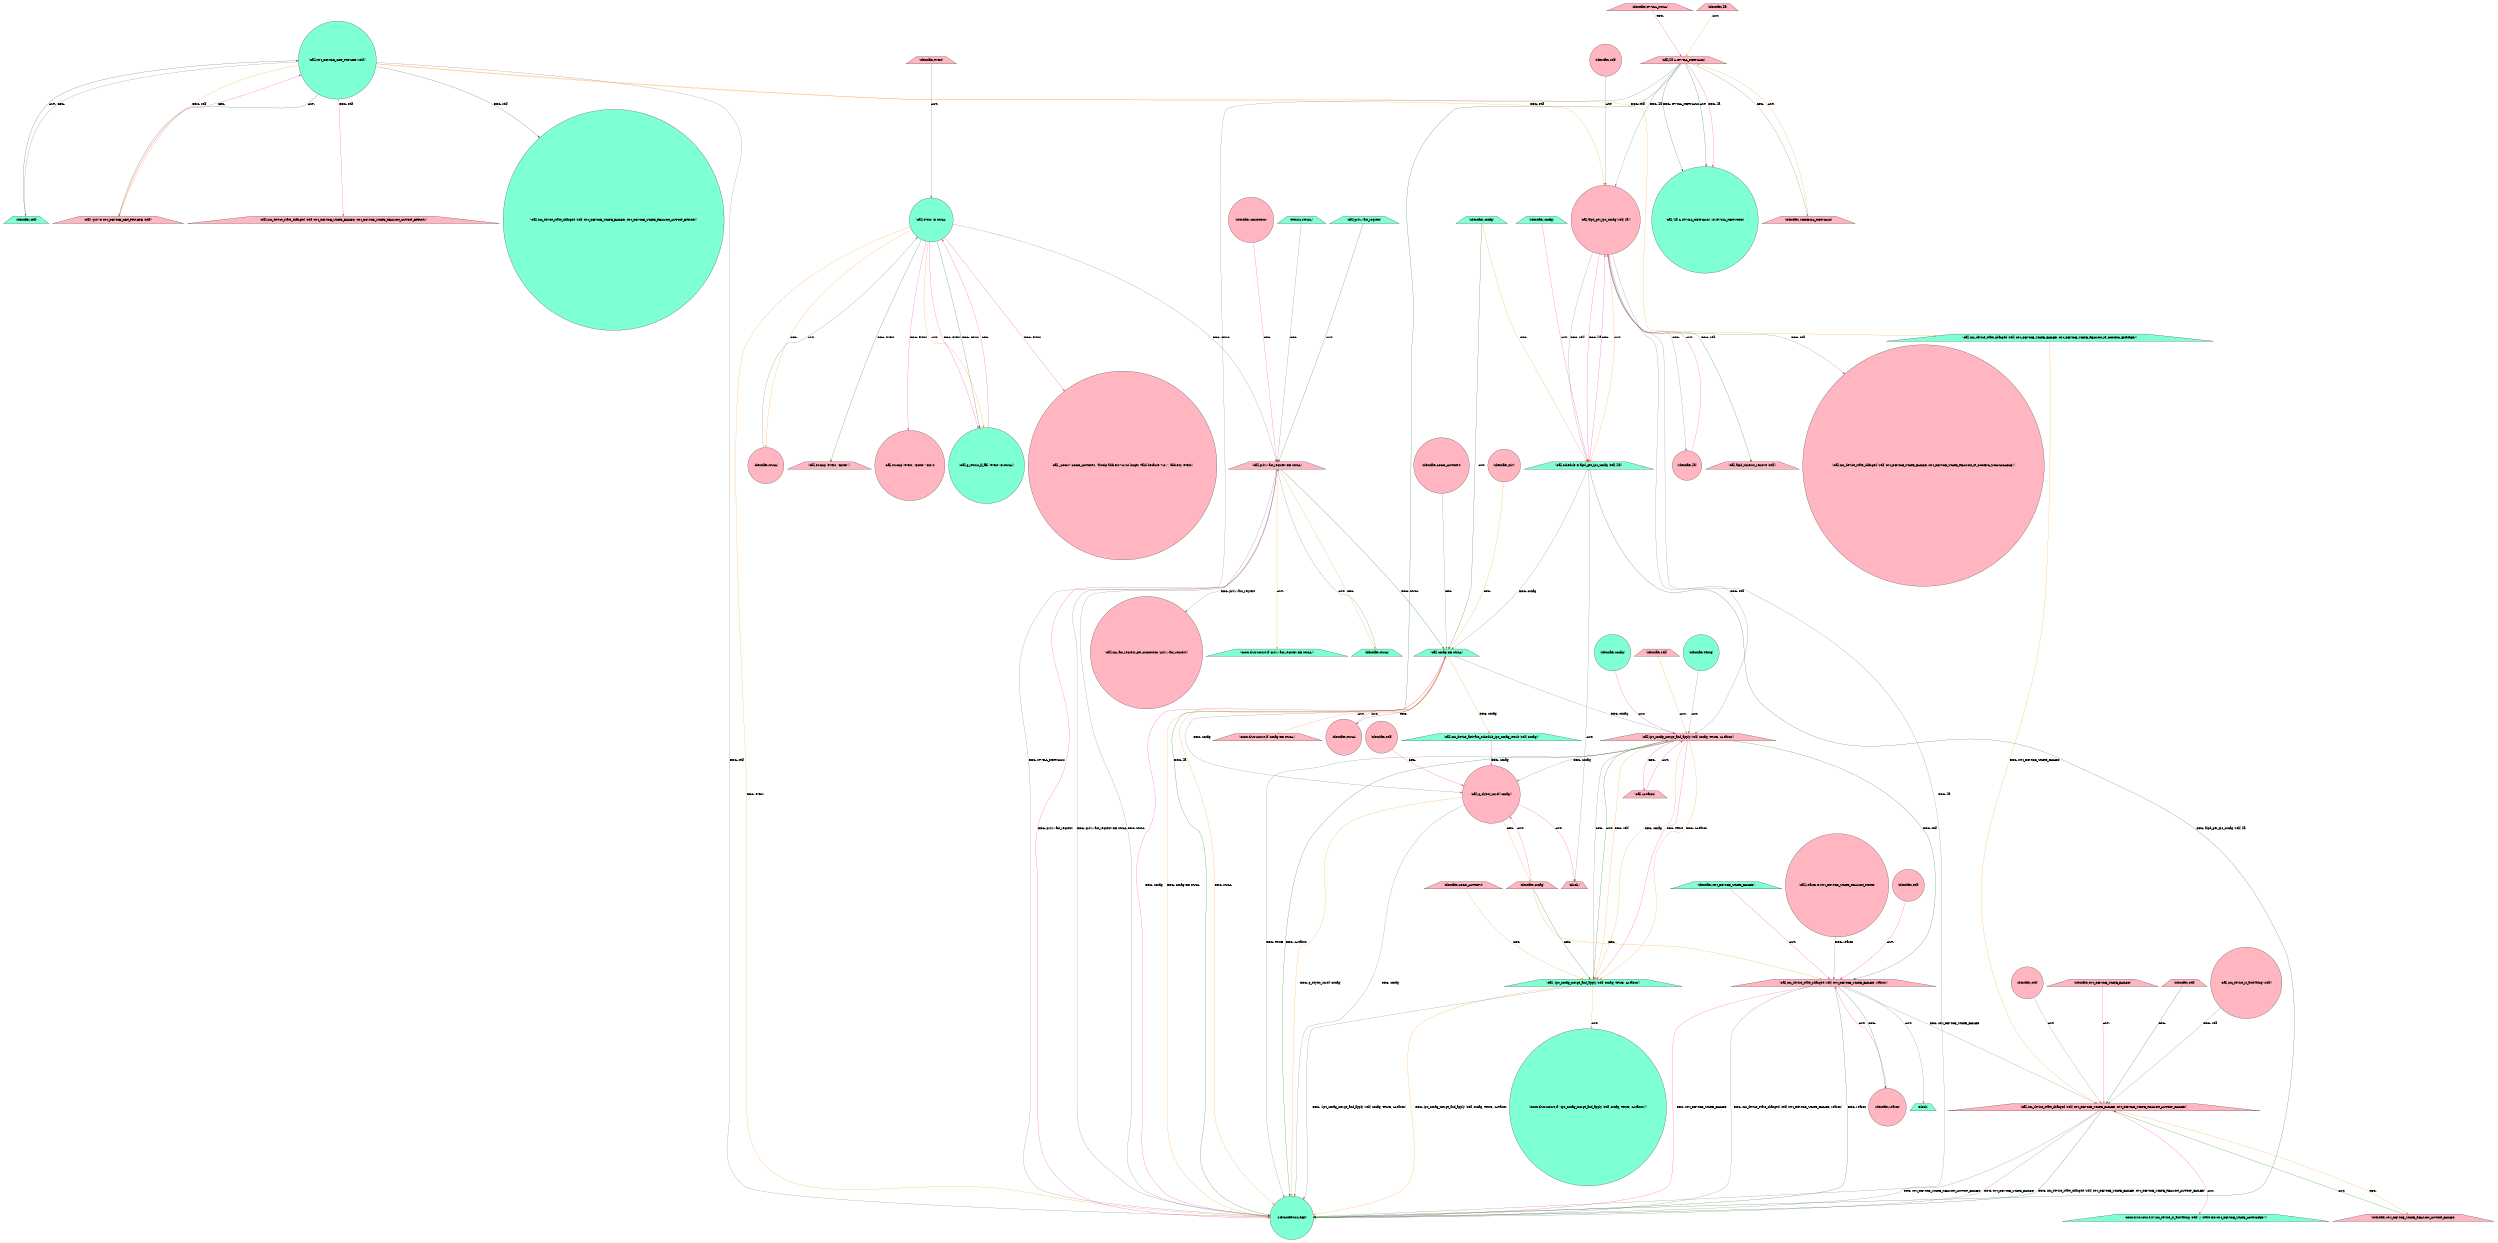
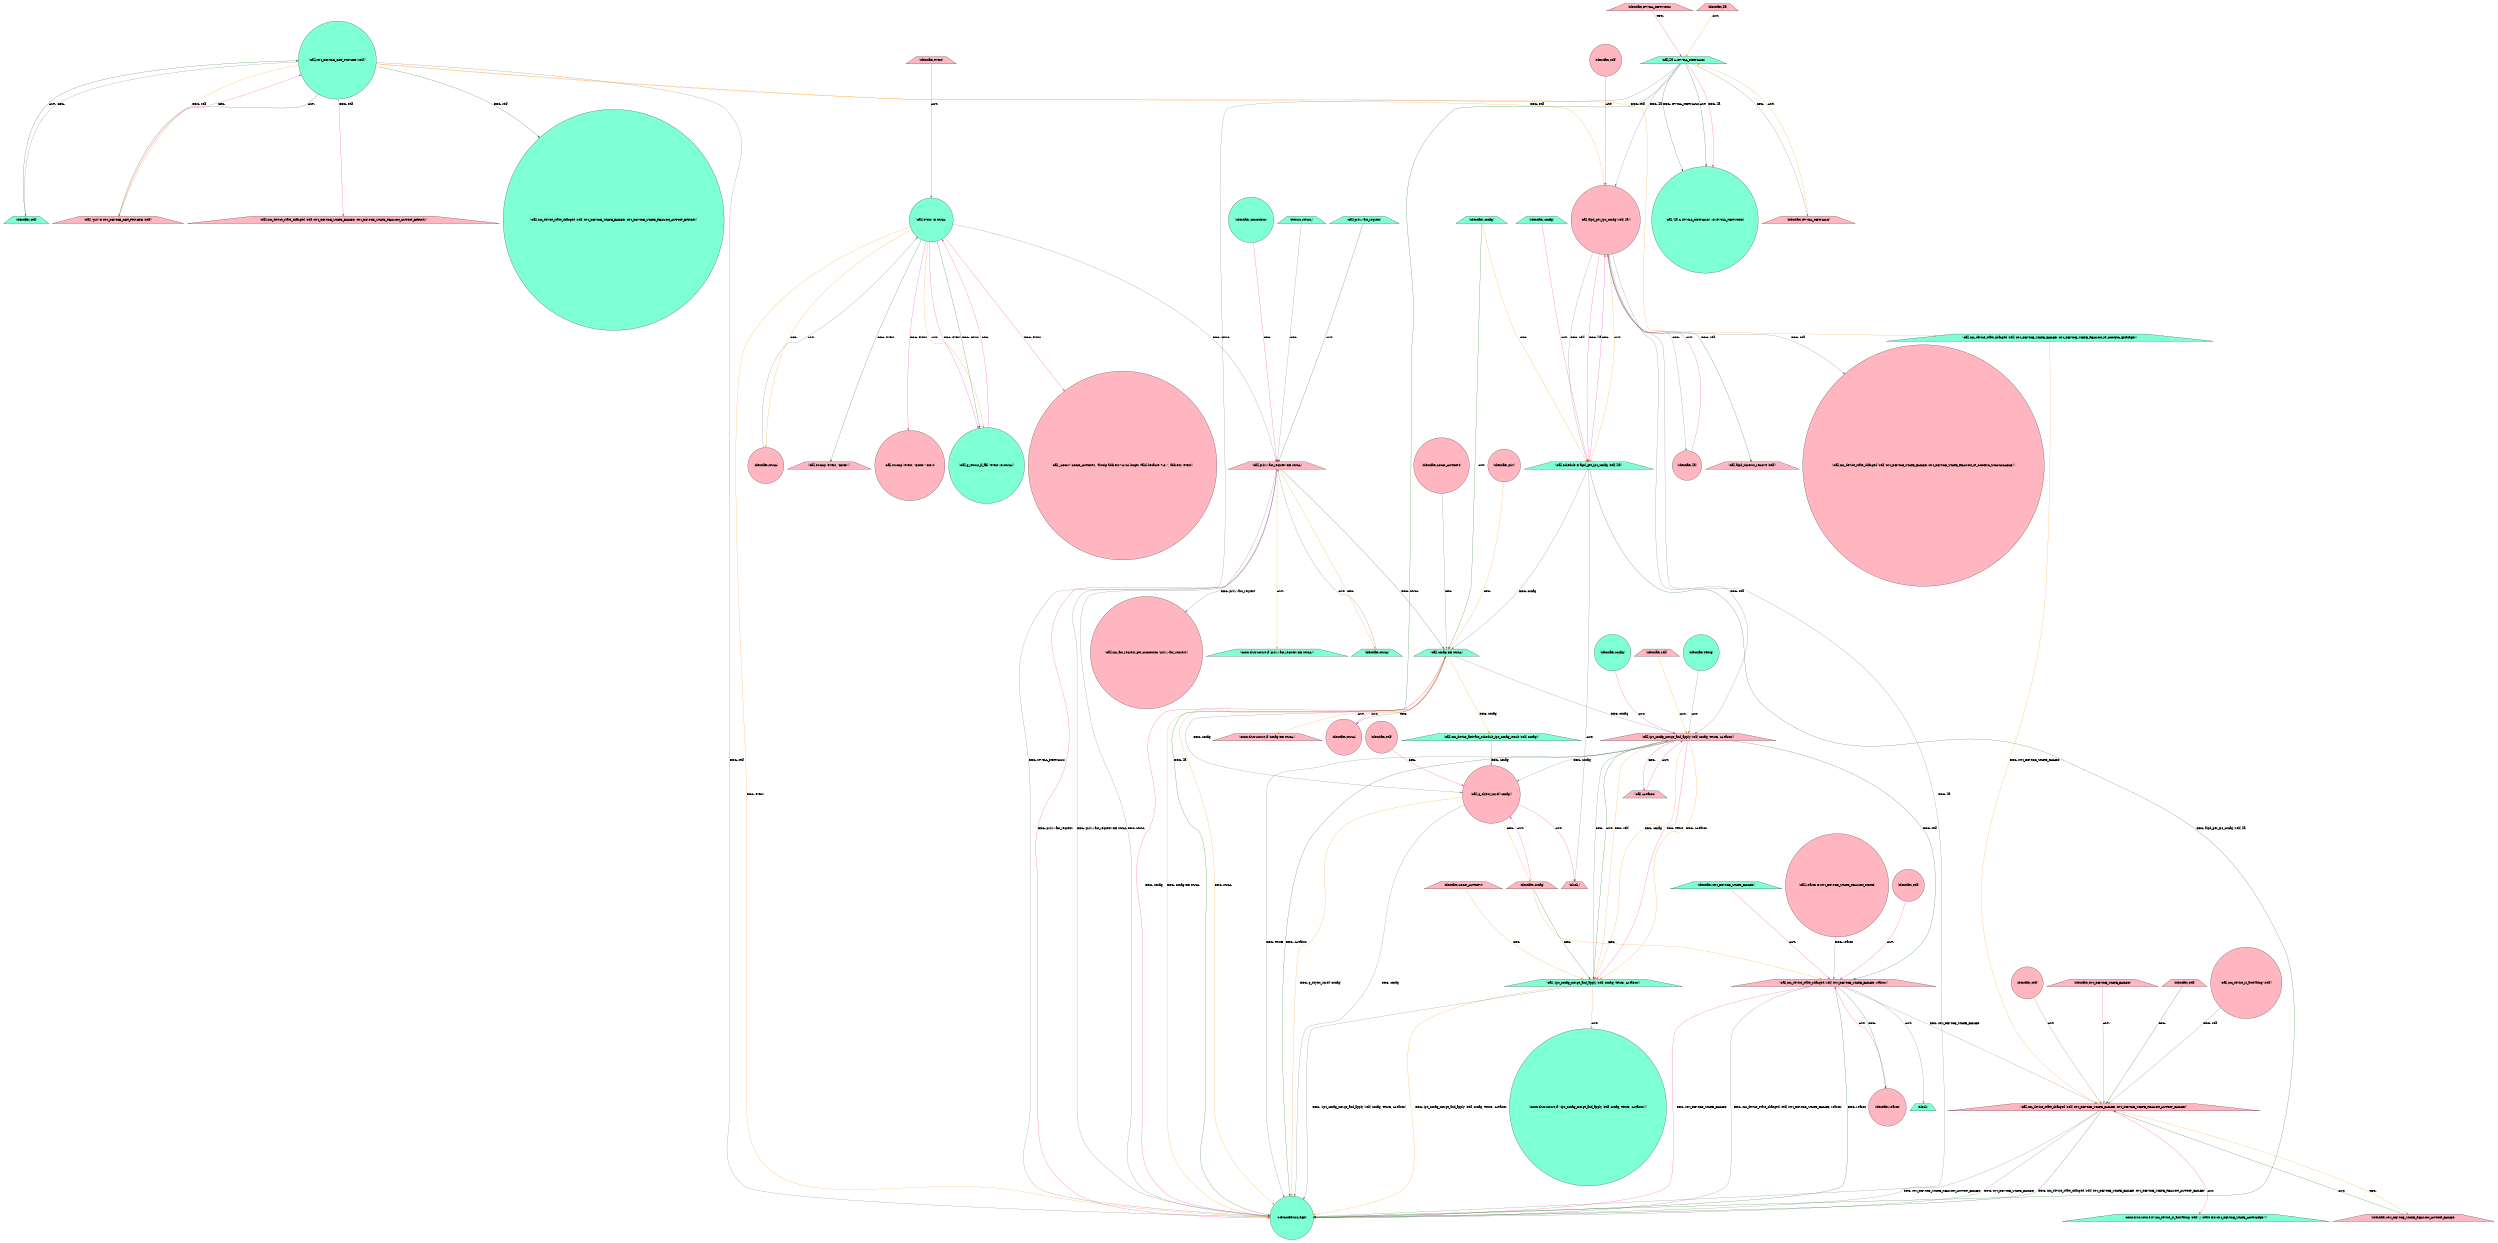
node "(Identifier,IPV4LL_NULL)": label "(Identifier,IPV4LL_NULL)" -> "(Identifier,IPV4LL_NETWORK)"
node "(Call,lla & IPV4LL_NETMASK)": fillcolor lightpink -> aquamarine
node "(Identifier,connection)": fillcolor lightpink -> aquamarine
node "(Identifier,STATE4LL_NETMASK)": label "(Identifier,STATE4LL_NETMASK)" -> "(Identifier,IPV4LL_NETMASK)"
